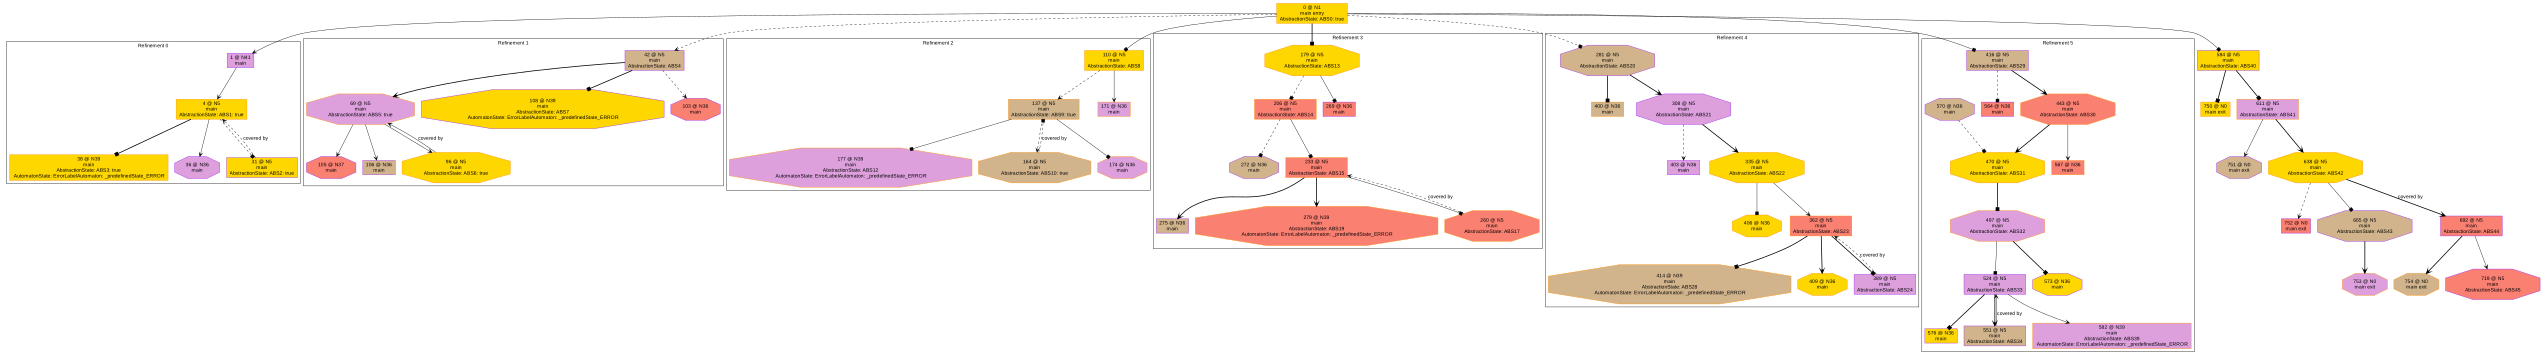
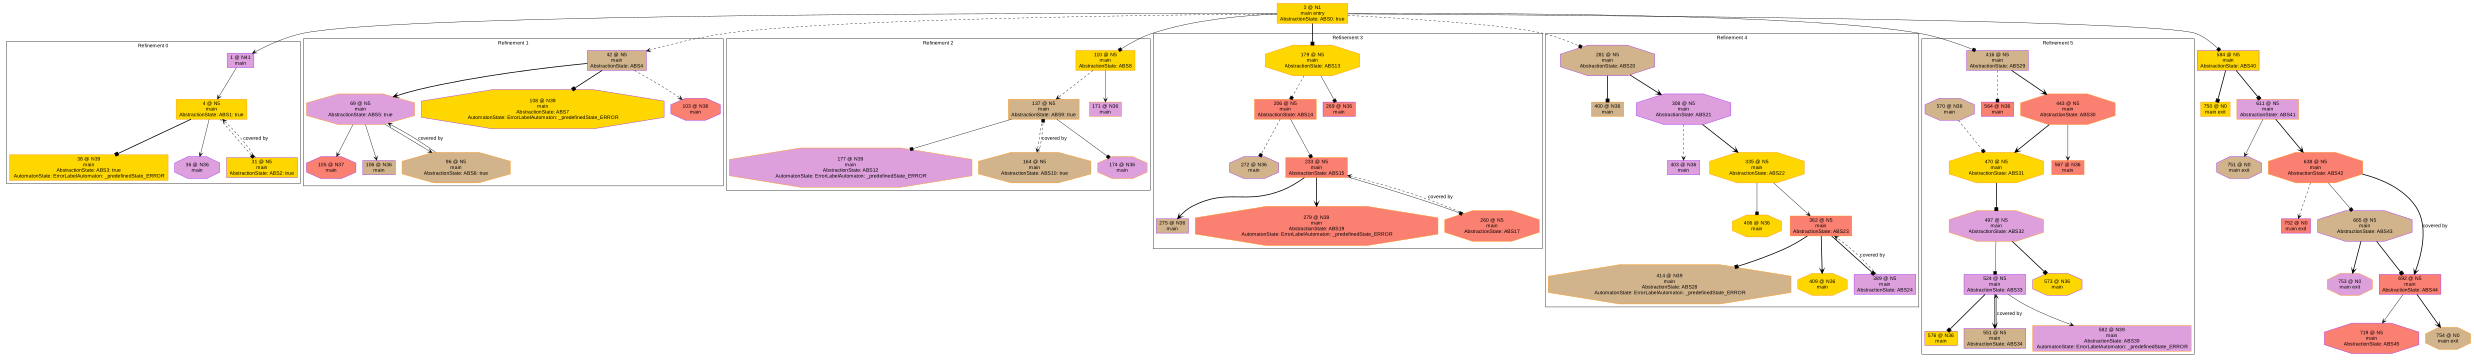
node "96 @ N5 main AbstractionState: ABS6: true": fillcolor gold -> tan
node "638 @ N5 main AbstractionState: ABS42": fillcolor gold -> salmon
edge "665 @ N5 main AbstractionState: ABS43" -> "692 @ N5 main AbstractionState: ABS44": added
